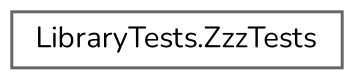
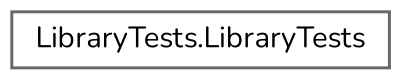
node "LibraryTests.ZzzTests": label "LibraryTests.ZzzTests" -> "LibraryTests.LibraryTests"
